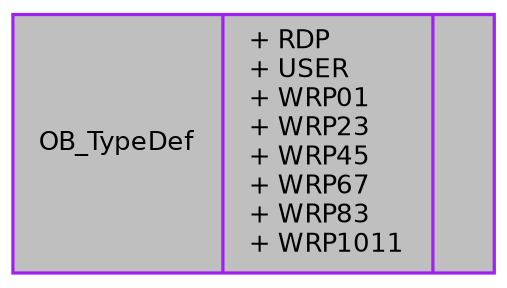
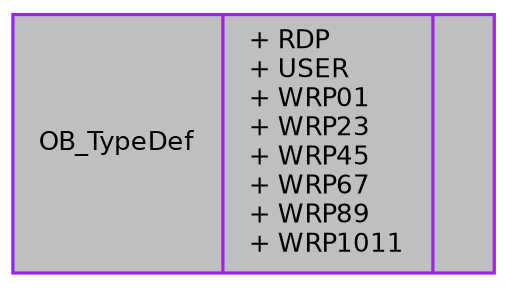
node "OB_TypeDef": text "+ WRP83" -> "+ WRP89"
